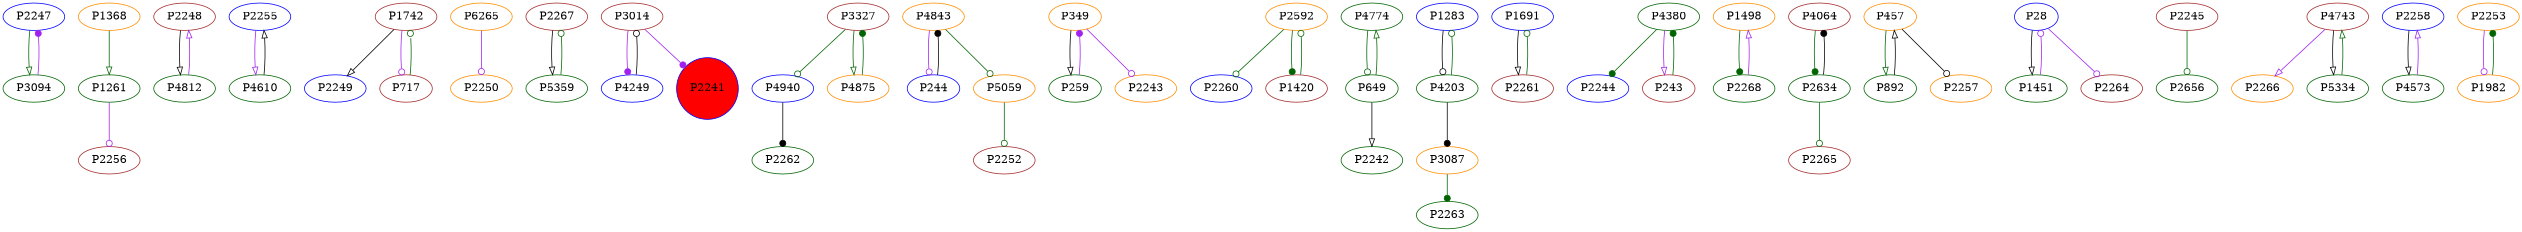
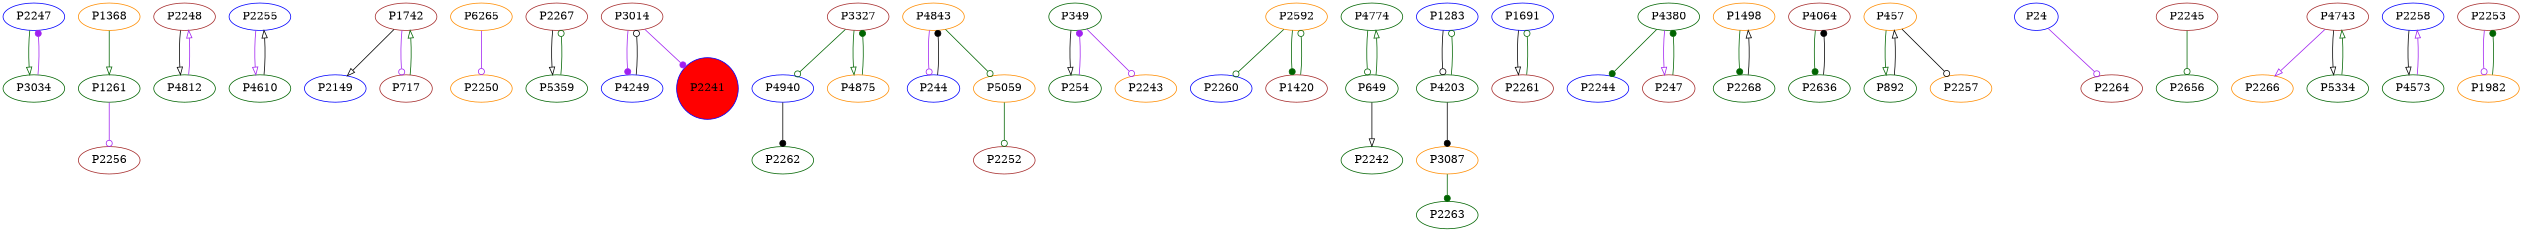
node "P349": color darkorange -> darkgreen
node "P28": label "P28" -> "P24"
node "P2253": color darkorange -> brown
edge "P2268" -> "P1498": color purple -> black
edge "P717" -> "P1742": arrowhead odot -> onormal
node "P3094": label "P3094" -> "P3034"
node "P2249": label "P2249" -> "P2149"
node "P259": label "P259" -> "P254"
node "P243": label "P243" -> "P247"
node "P2634": label "P2634" -> "P2636"
node "P1451": removed
node "P2265": removed
